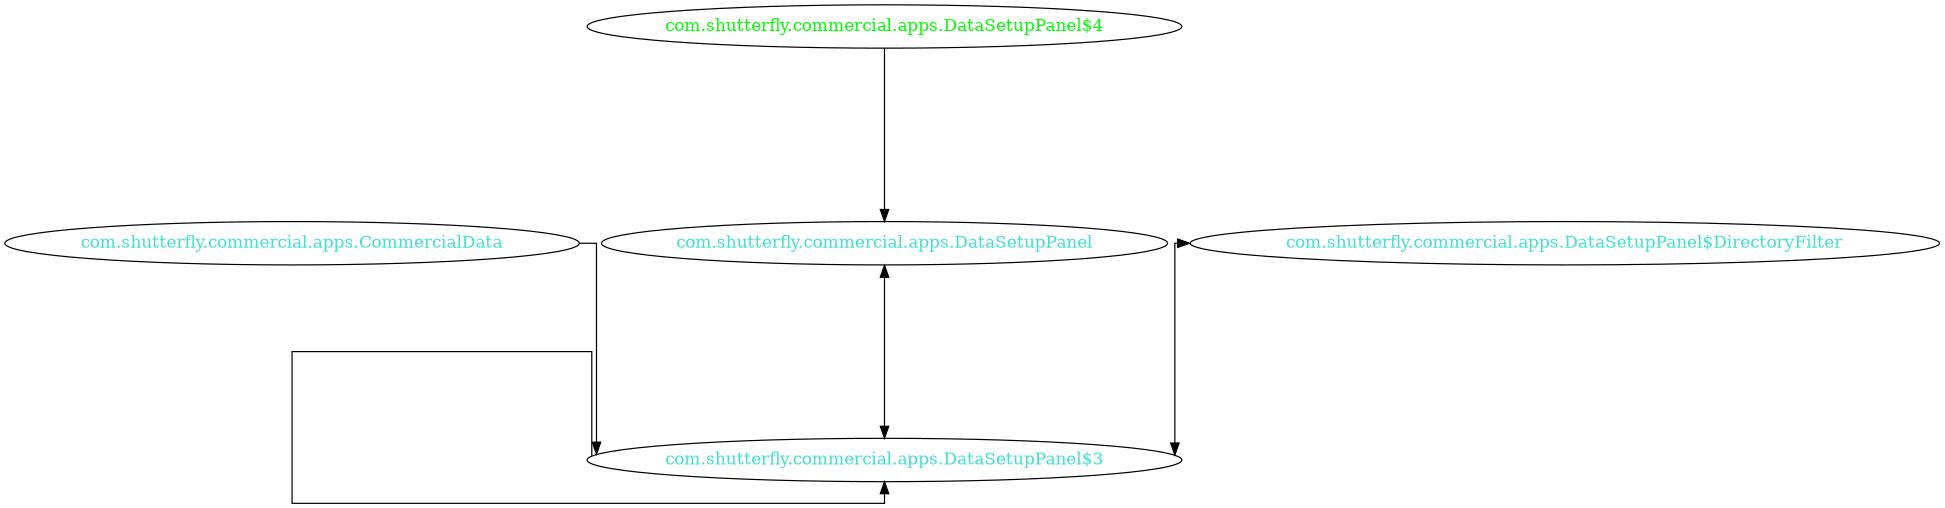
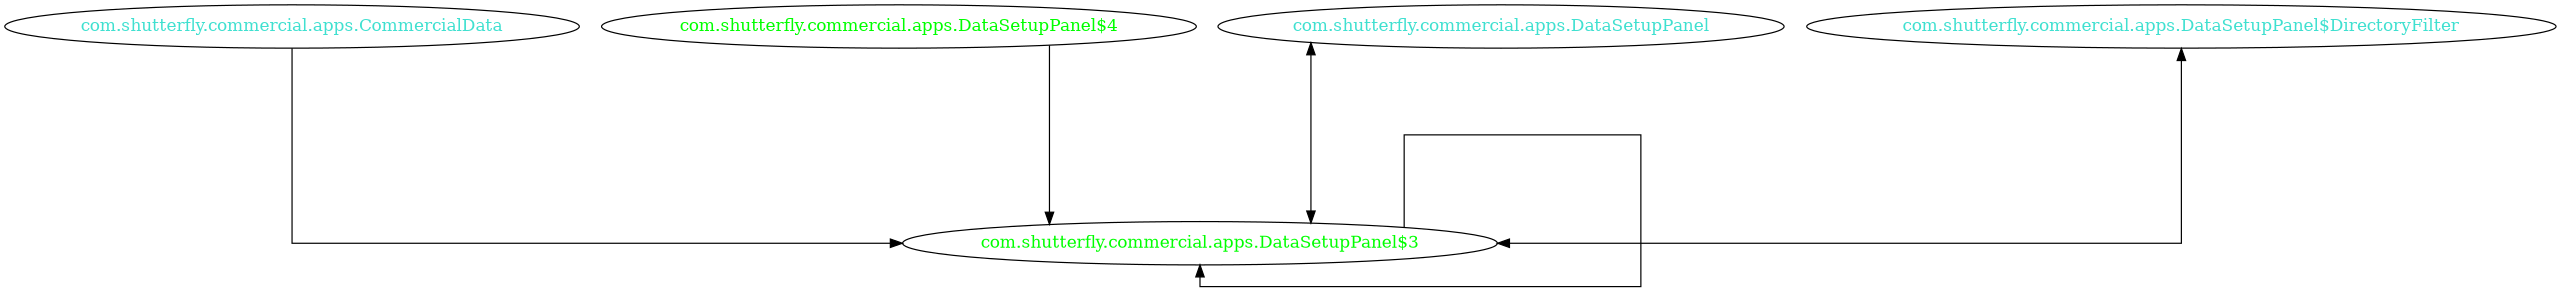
edge "com.shutterfly.commercial.apps.DataSetupPanel$4" -> "com.shutterfly.commercial.apps.DataSetupPanel": now "com.shutterfly.commercial.apps.DataSetupPanel$4" -> "com.shutterfly.commercial.apps.DataSetupPanel$3"
node "com.shutterfly.commercial.apps.DataSetupPanel$3": fontcolor turquoise -> green
